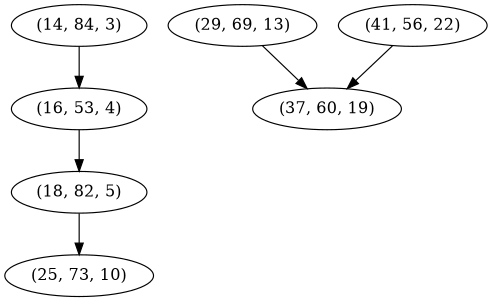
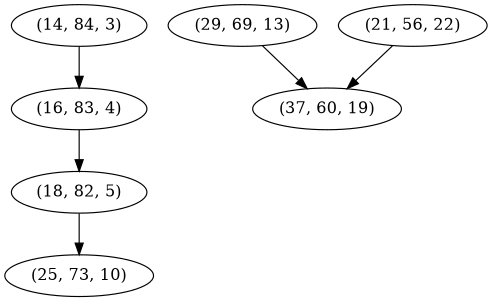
node "(41, 56, 22)": label "(41, 56, 22)" -> "(21, 56, 22)"
node "(16, 53, 4)": label "(16, 53, 4)" -> "(16, 83, 4)"
